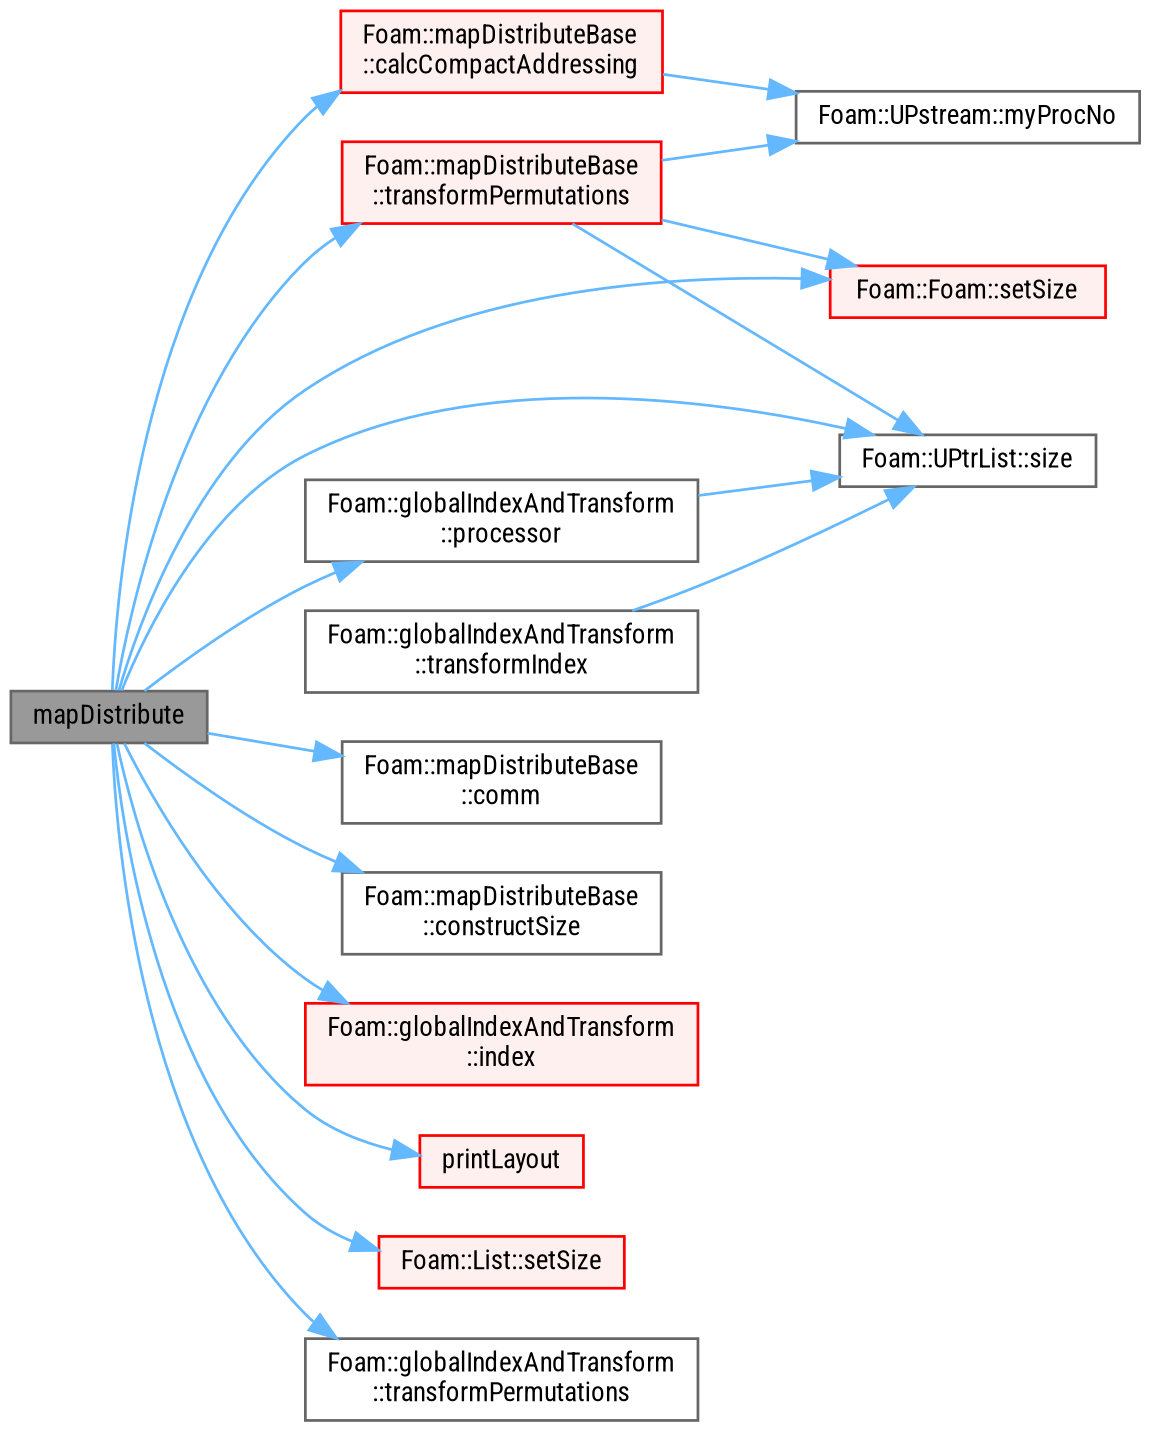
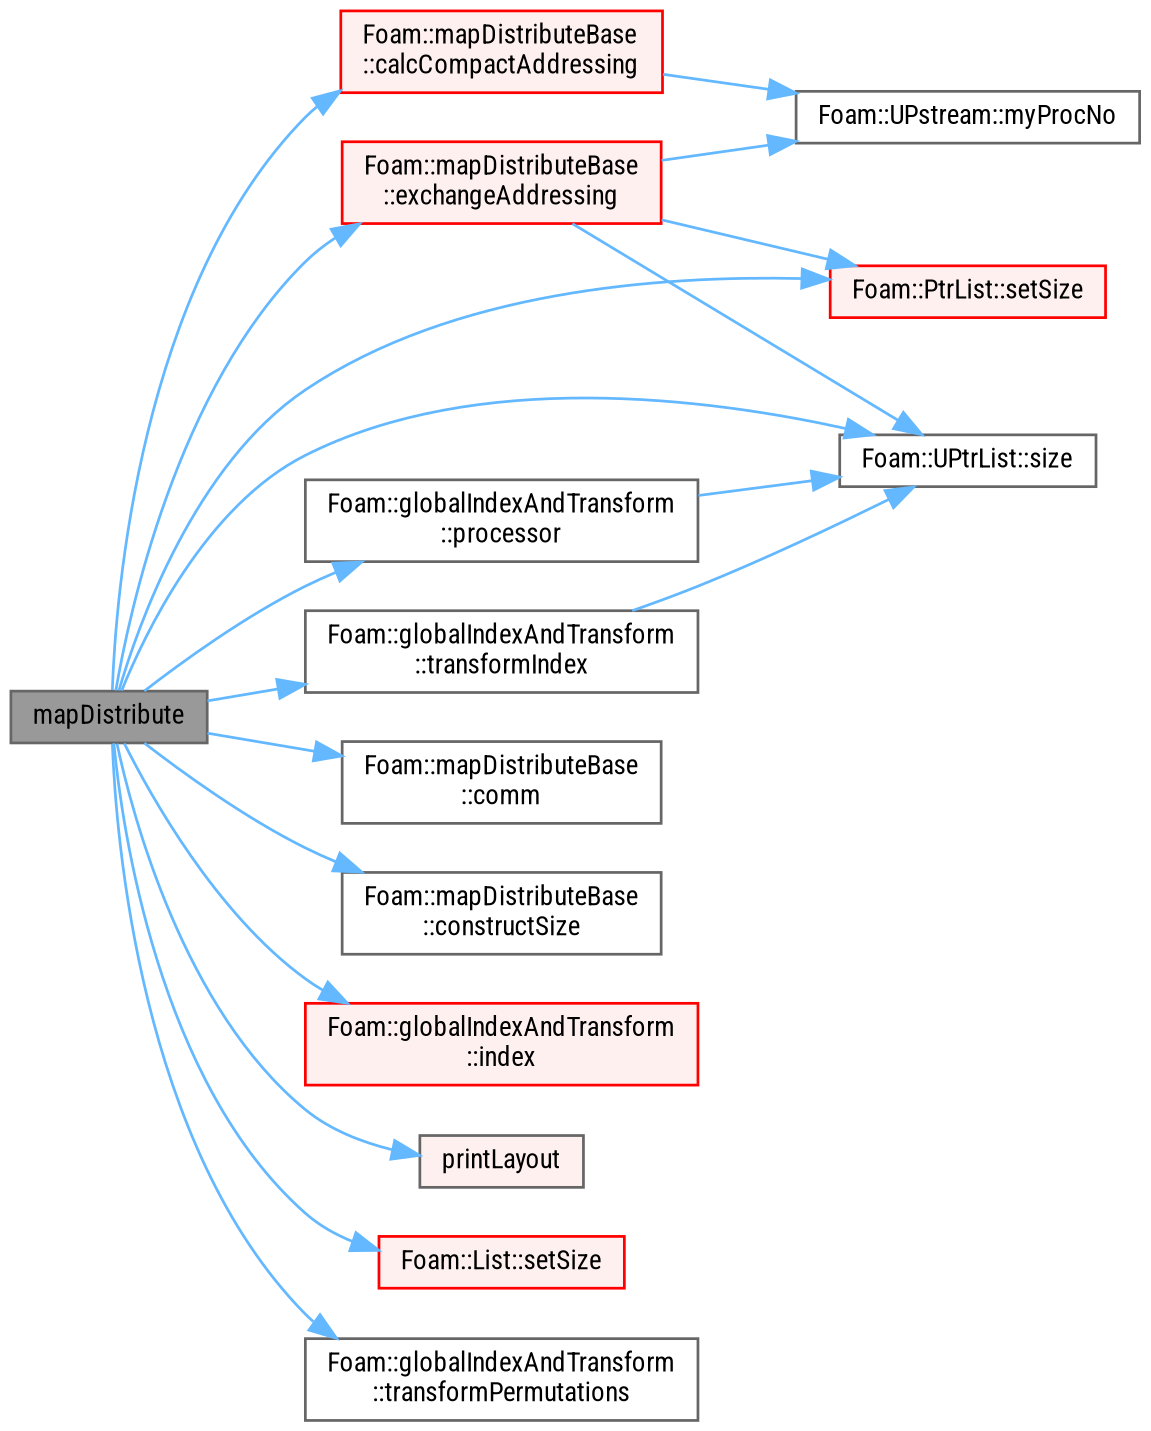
node "Foam::mapDistributeBase ::transformPermutations": label "Foam::mapDistributeBase ::transformPermutations" -> "Foam::mapDistributeBase ::exchangeAddressing"
node "Foam::Foam::setSize": label "Foam::Foam::setSize" -> "Foam::PtrList::setSize"
edge "mapDistribute" -> "Foam::globalIndexAndTransform ::transformIndex": added
node "printLayout": color red -> grey40
